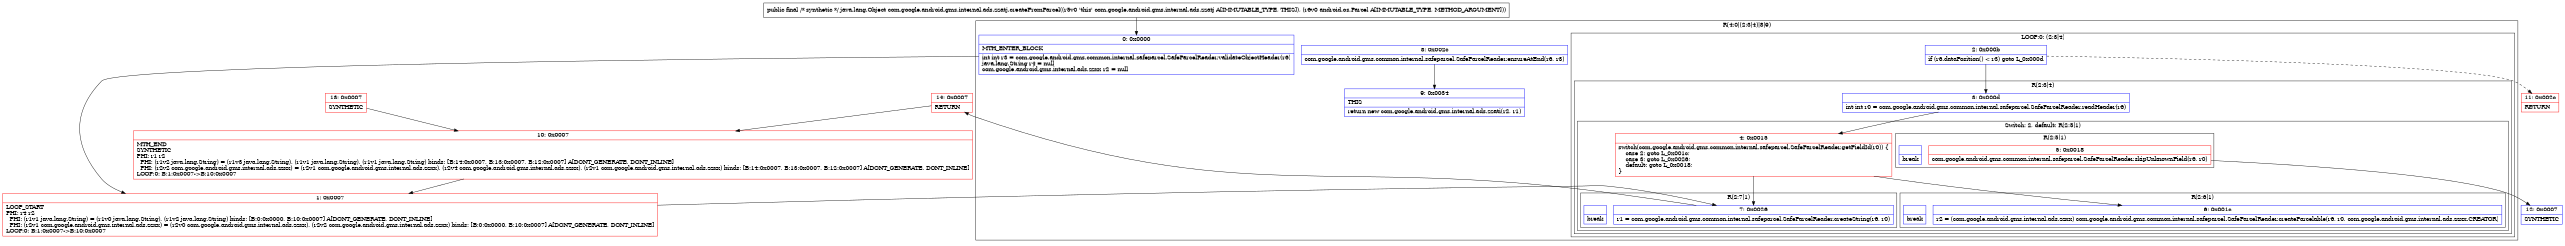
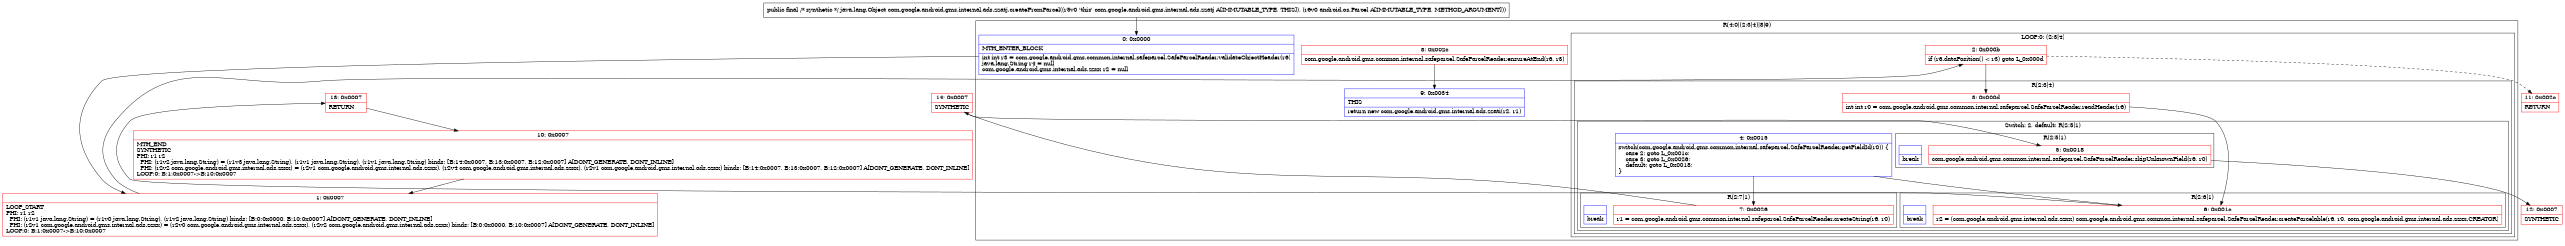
node "8: 0x002c": color blue -> red
node "2: 0x000b": color blue -> red
node "3: 0x000d": color blue -> red
node "13: 0x0007": text "SYNTHETIC" -> "RETURN"
node "14: 0x0007": text "RETURN" -> "SYNTHETIC"
edge "14: 0x0007" -> "10: 0x0007": now "14: 0x0007" -> "5: 0x0018"
edge "3: 0x000d" -> "4: 0x0015": now "3: 0x000d" -> "6: 0x001c"
node "4: 0x0015": color red -> blue
edge "6: 0x001c" -> "13: 0x0007": added
edge "1: 0x0007" -> "7: 0x0026": now "1: 0x0007" -> "2: 0x000b"
node "1: 0x0007": text "PHI: r4 r2" -> "PHI: r1 r2"
node "7: 0x0026": color blue -> red
node "6: 0x001c": color blue -> red
node "12: 0x0007": color blue -> red
